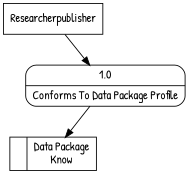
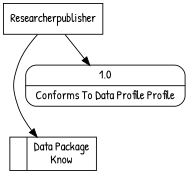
node "1.0": text "Conforms To Data Package Profile" -> "Conforms To Data Profile Profile"
edge "1.0" -> "Data Package": now "Researcherpublisher" -> "Data Package"
